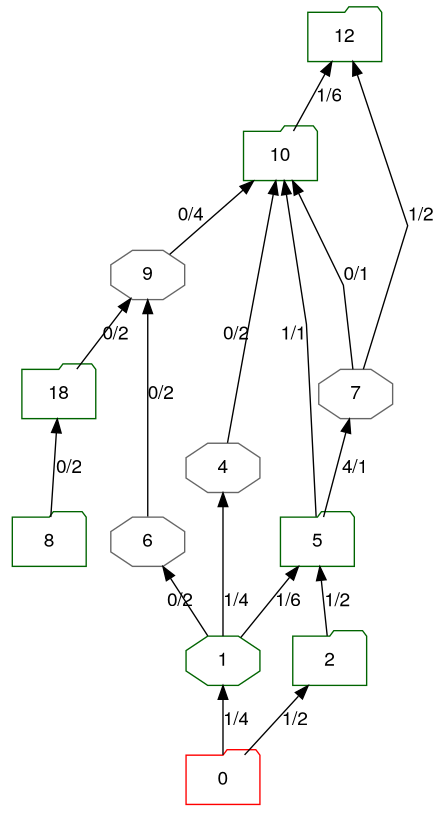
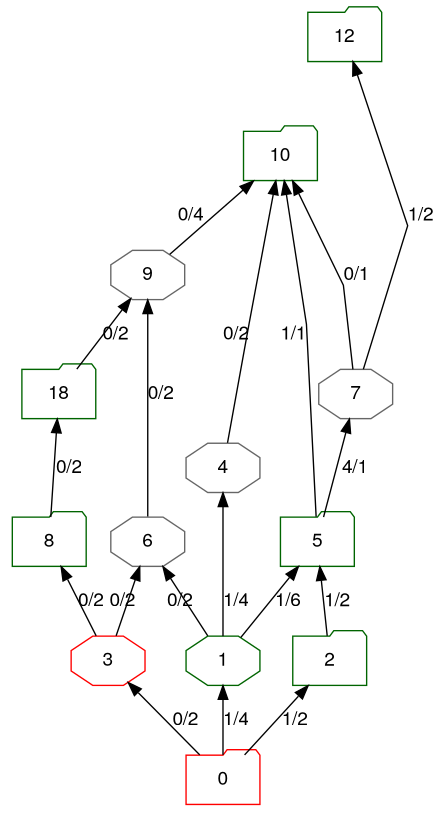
edge "10" -> "12": removed, label "1/6"
node "3": added
